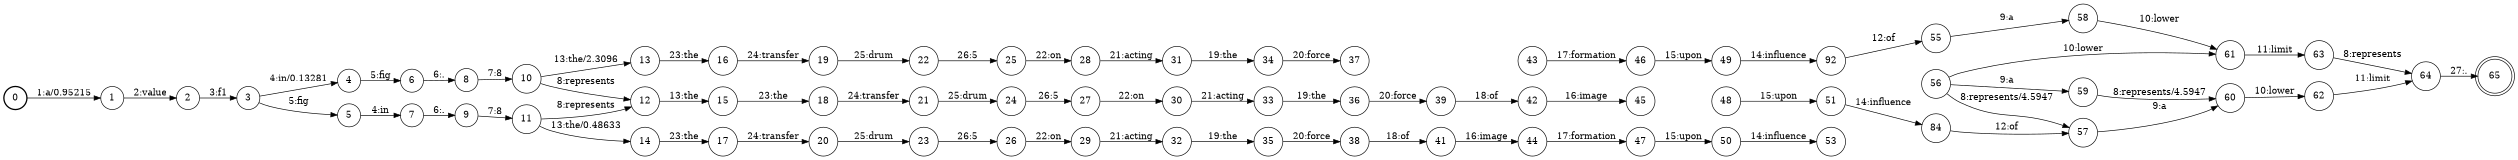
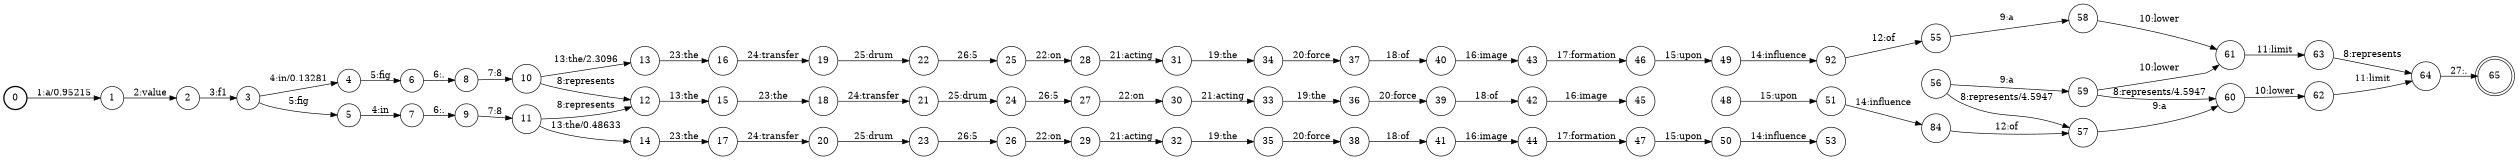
edge "56" -> "61": now "59" -> "61"
node "40": added
